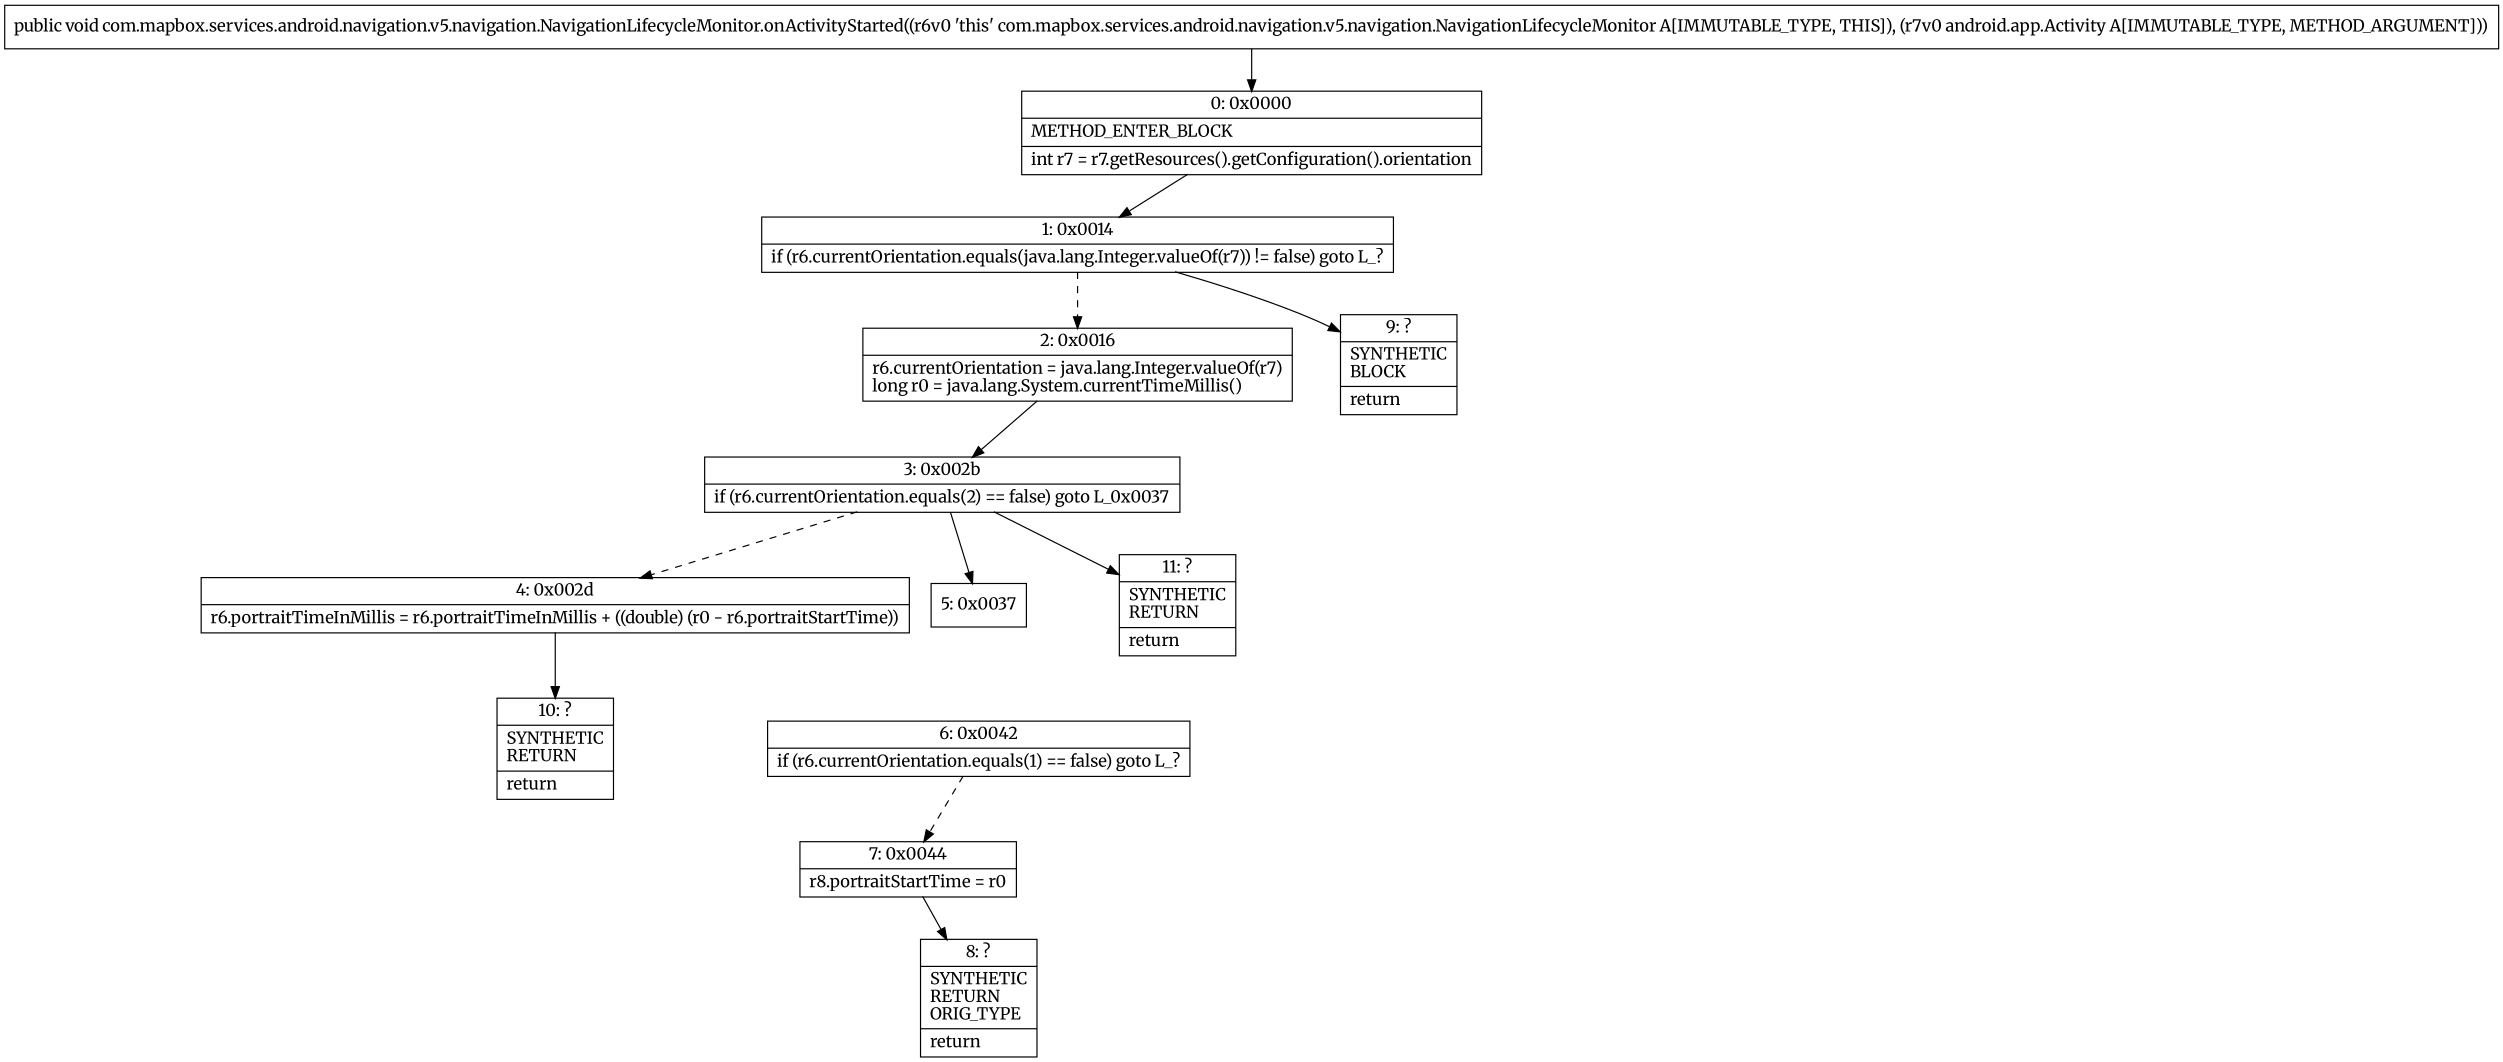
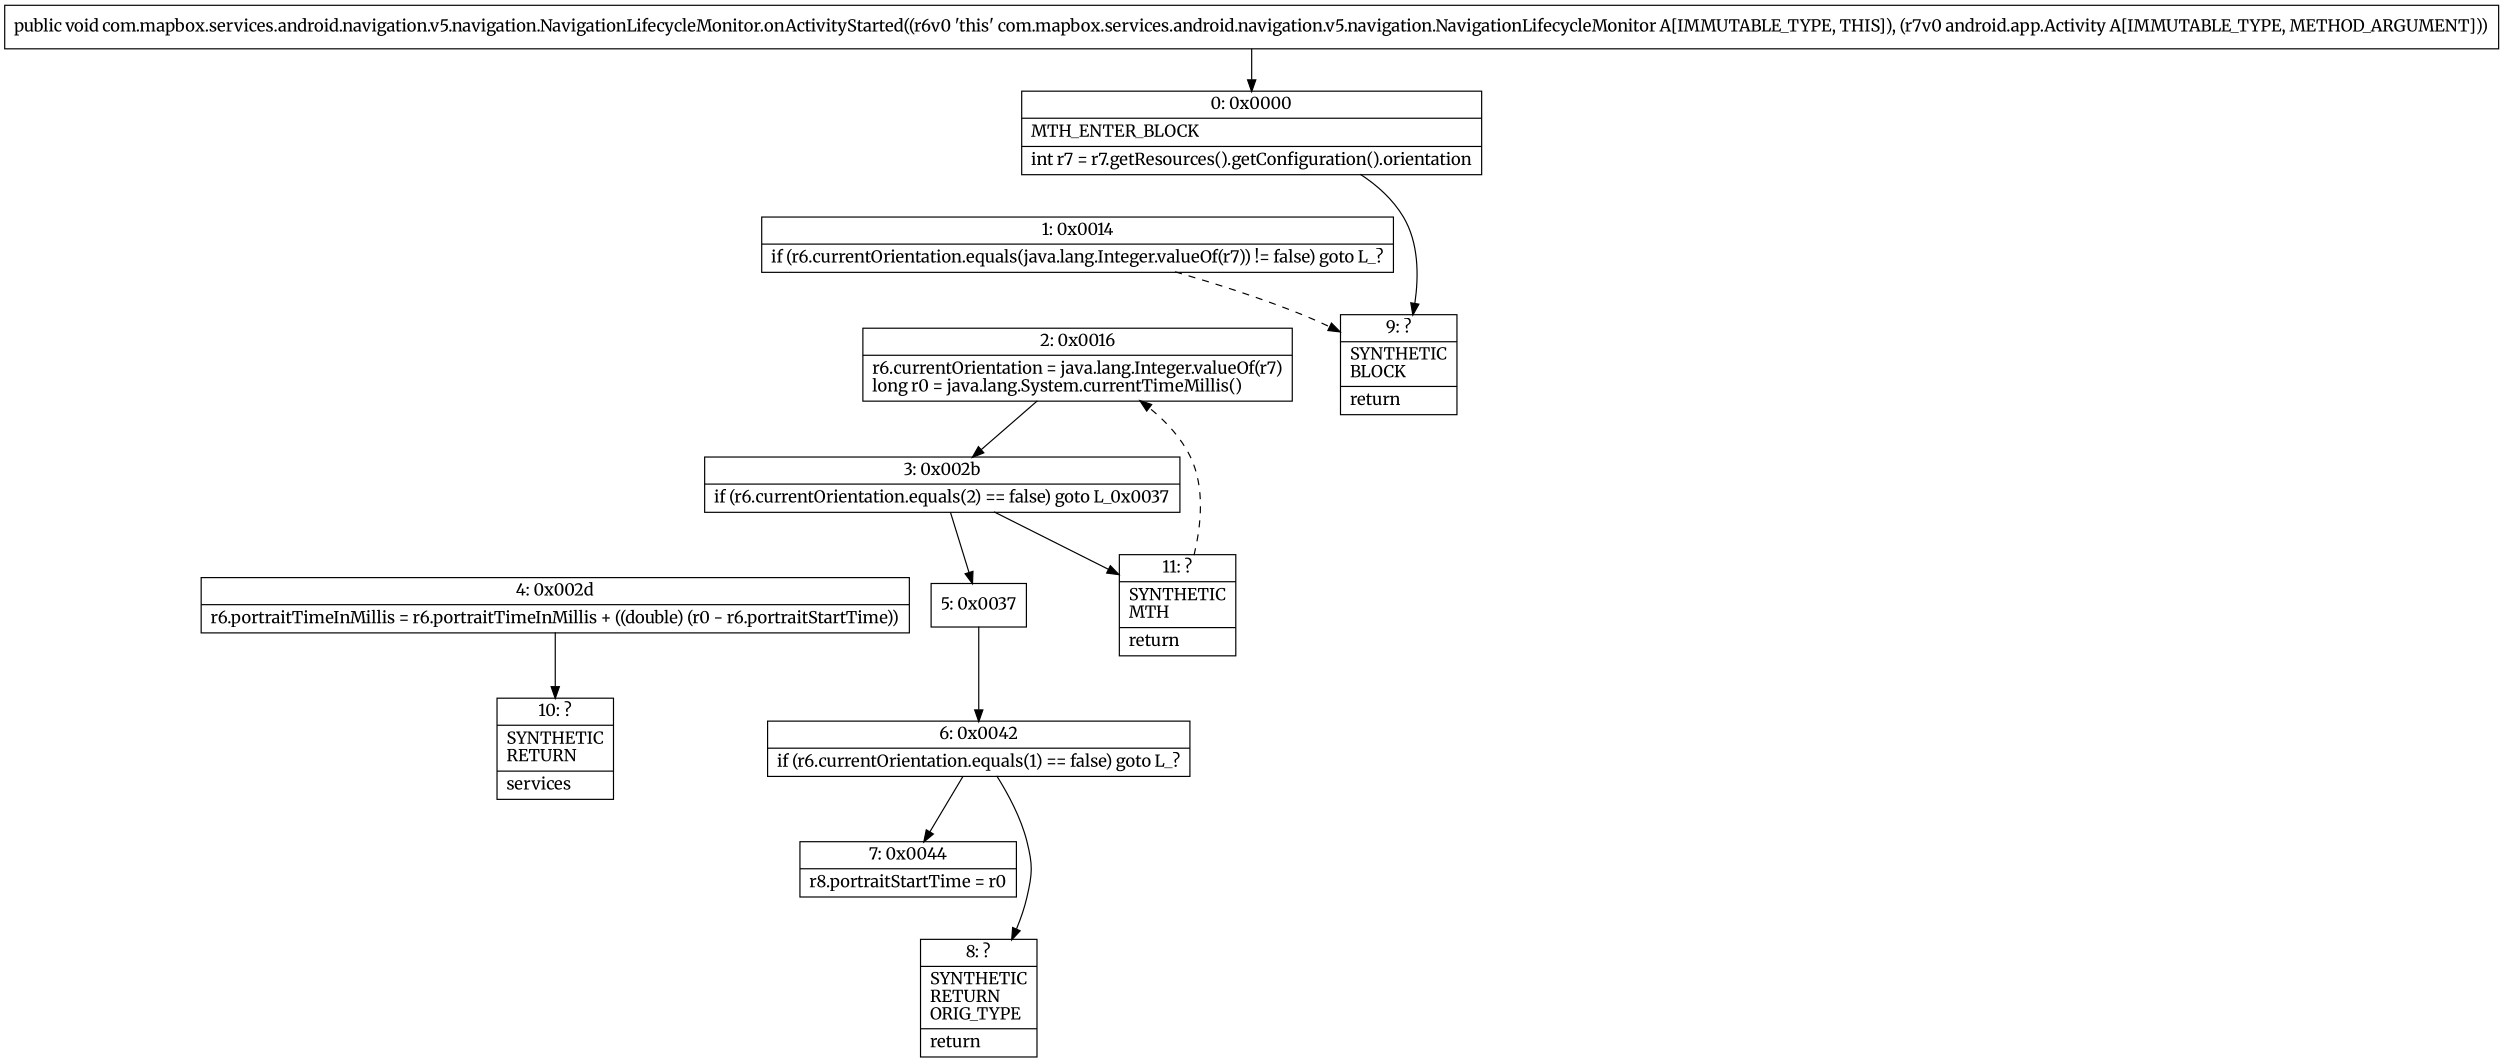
node "0: 0x0000": text "METHOD_ENTER_BLOCK" -> "MTH_ENTER_BLOCK"
edge "0: 0x0000" -> "1: 0x0014": now "0: 0x0000" -> "9: ?"
edge "1: 0x0014" -> "2: 0x0016": now "11: ?" -> "2: 0x0016"
edge "1: 0x0014" -> "9: ?": style solid -> dashed
edge "3: 0x002b" -> "4: 0x002d": removed
node "11: ?": text "RETURN" -> "MTH"
edge "5: 0x0037" -> "6: 0x0042": added
node "10: ?": text "return" -> "services"
edge "6: 0x0042" -> "7: 0x0044": style dashed -> solid
edge "7: 0x0044" -> "8: ?": now "6: 0x0042" -> "8: ?"
